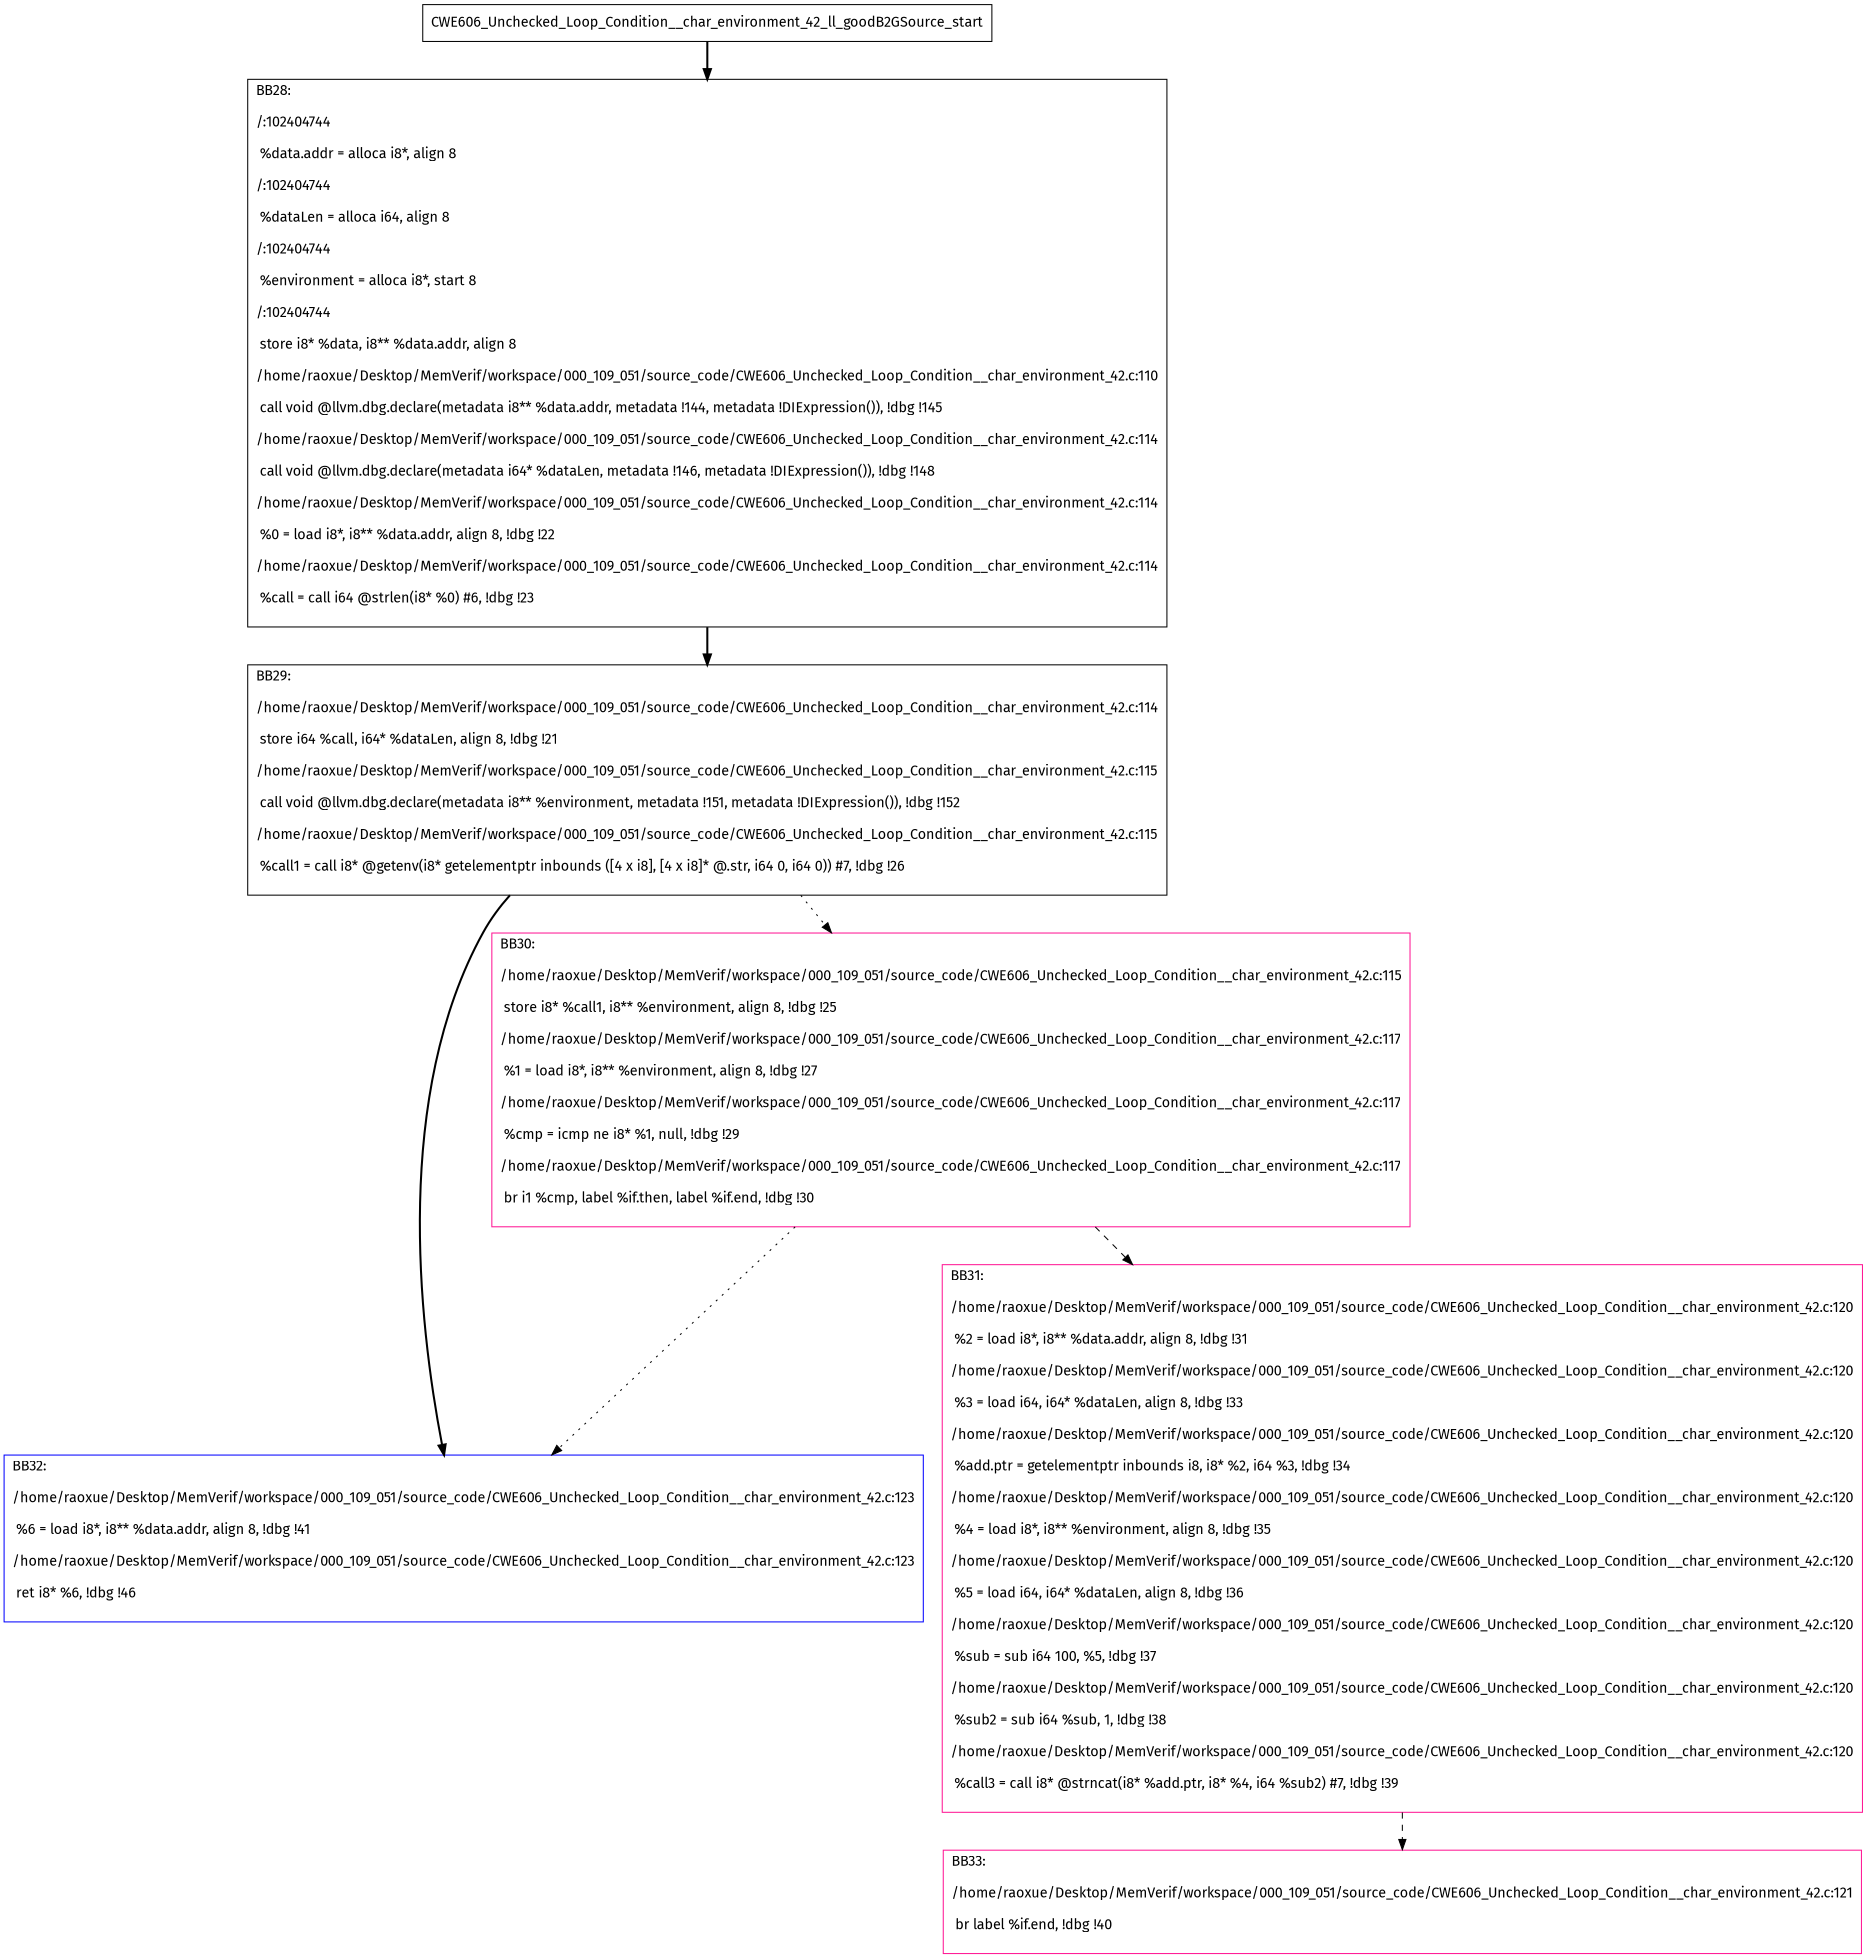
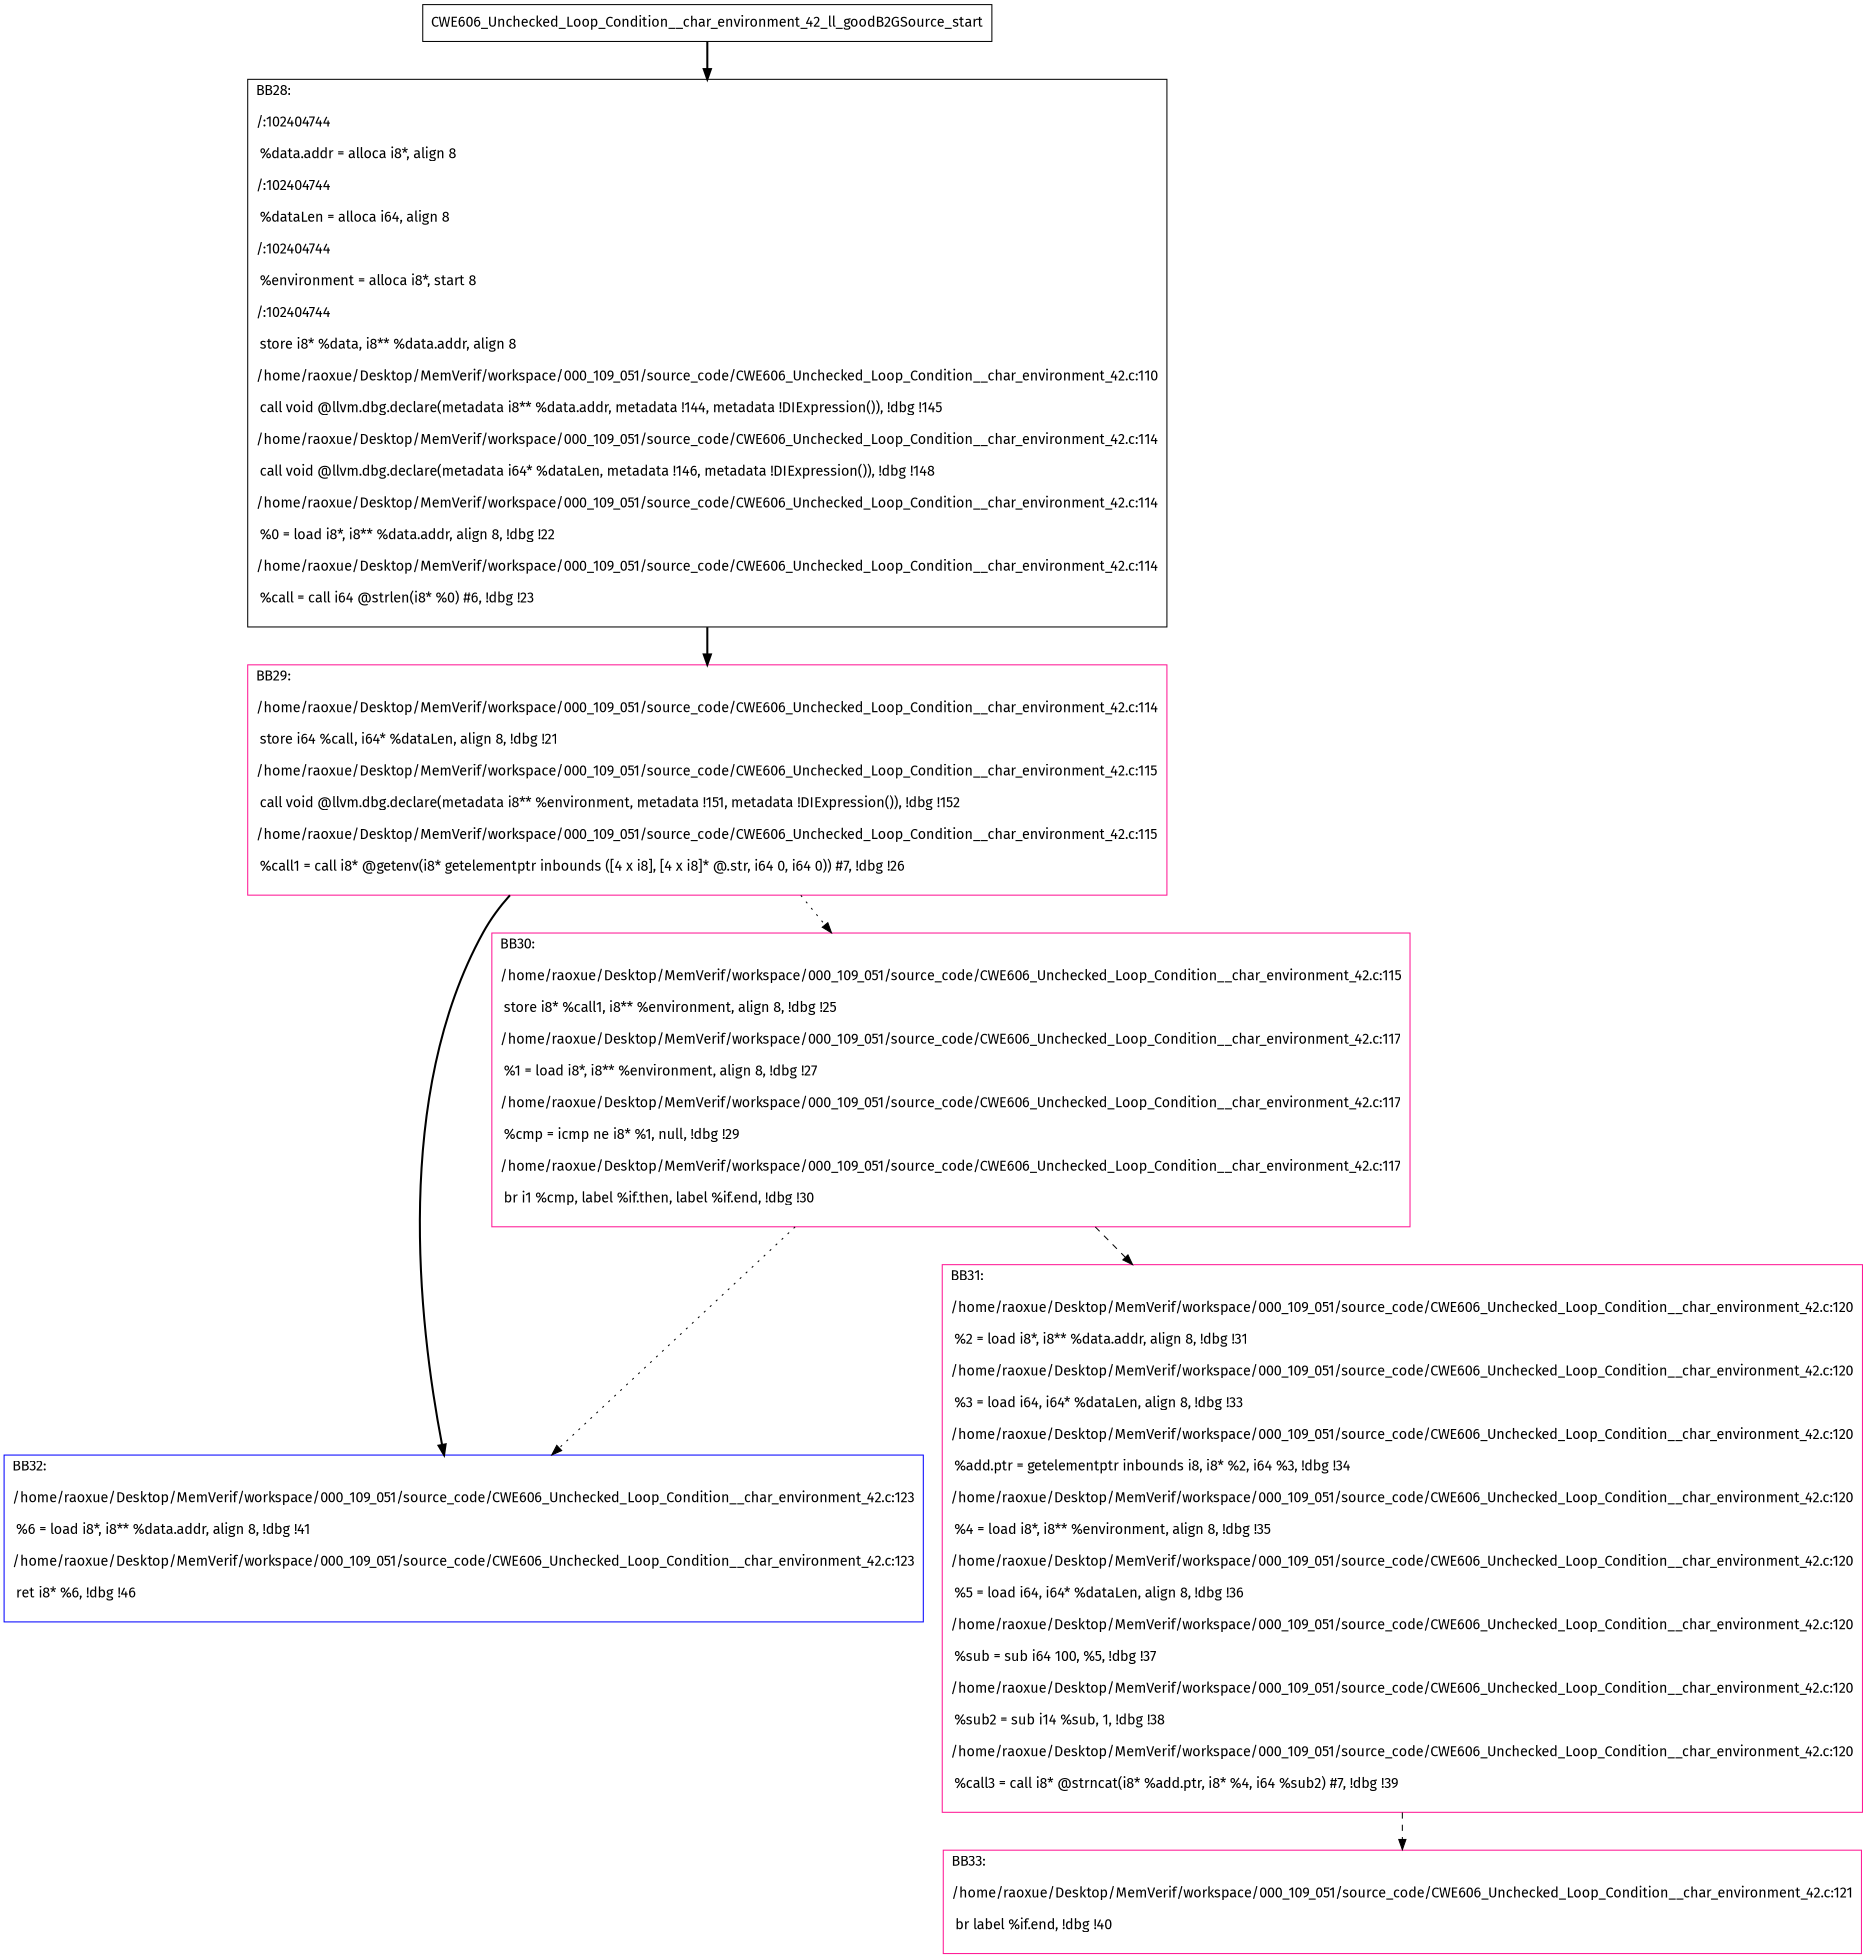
node "BB29:": color black -> deeppink
node "BB31:": text "%sub2 = sub i64 %sub, 1, !dbg !38" -> "%sub2 = sub i14 %sub, 1, !dbg !38"
